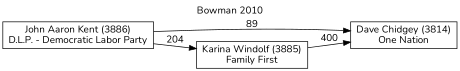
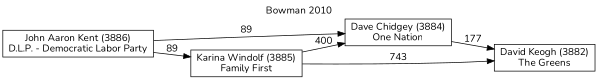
node "Dave Chidgey (3814) One Nation": label "Dave Chidgey (3814) One Nation" -> "Dave Chidgey (3884) One Nation"
edge "John Aaron Kent (3886) D.L.P. - Democratic Labor Party" -> "Karina Windolf (3885) Family First": label "204" -> "89"
node "David Keogh (3882) The Greens": added
